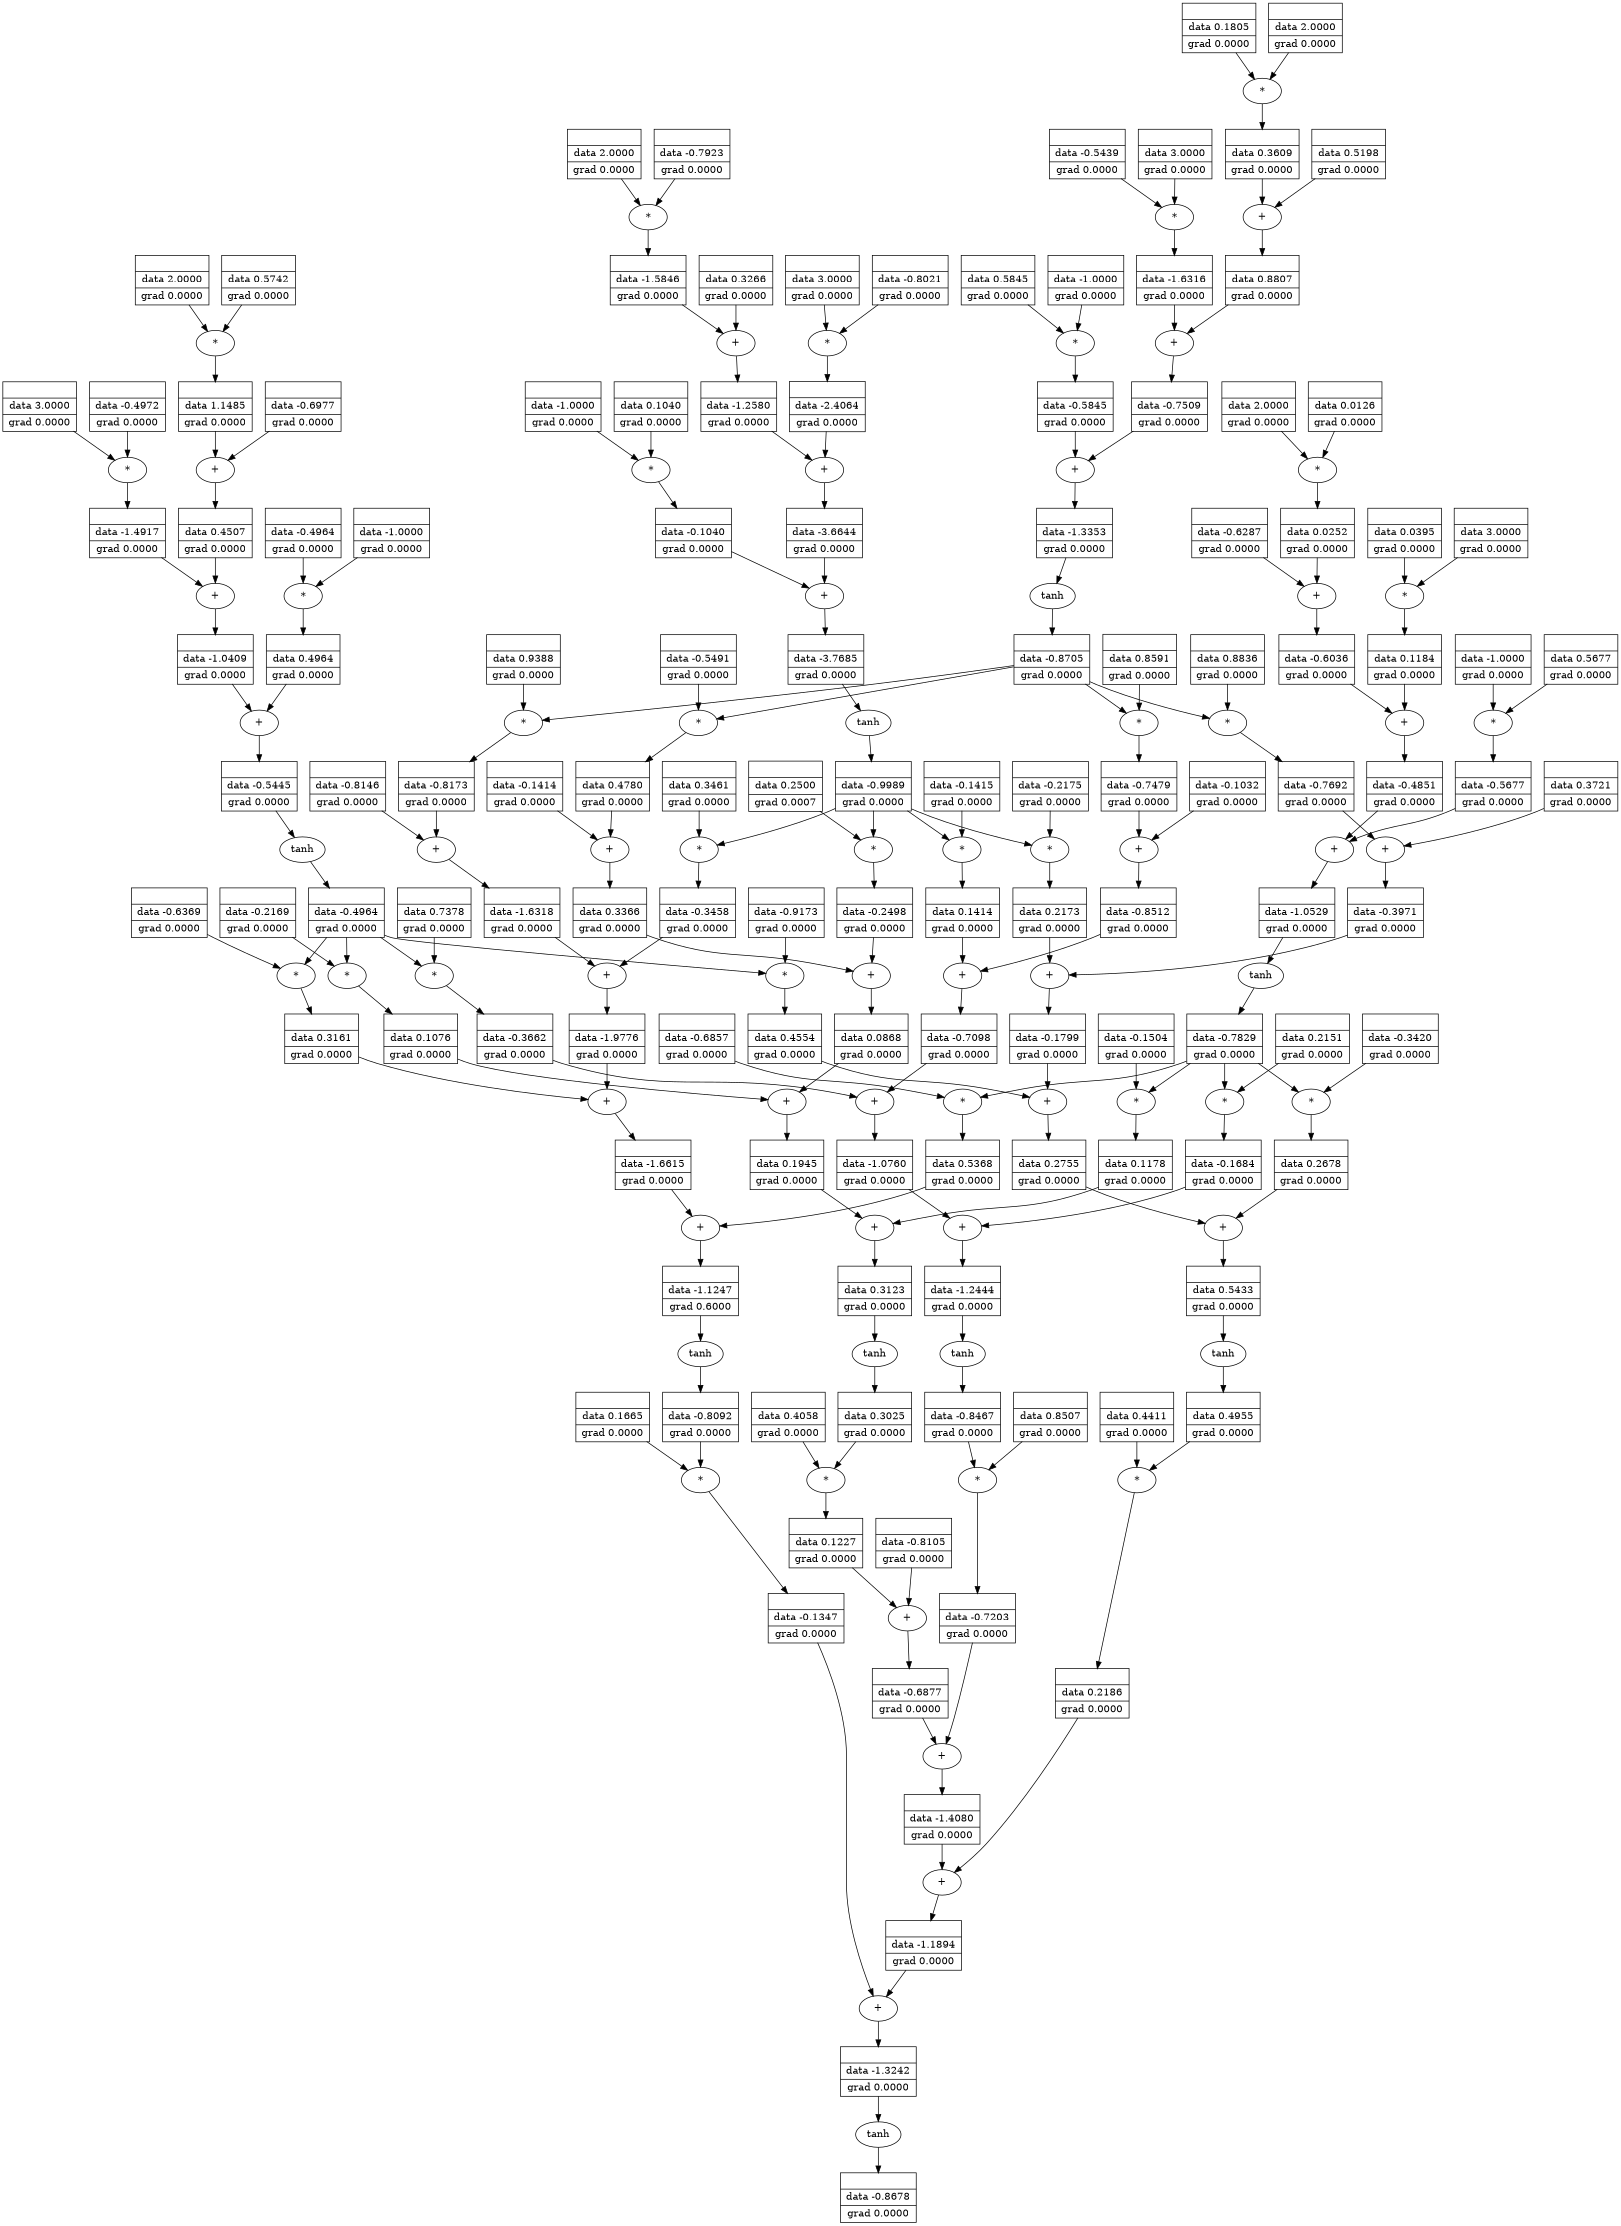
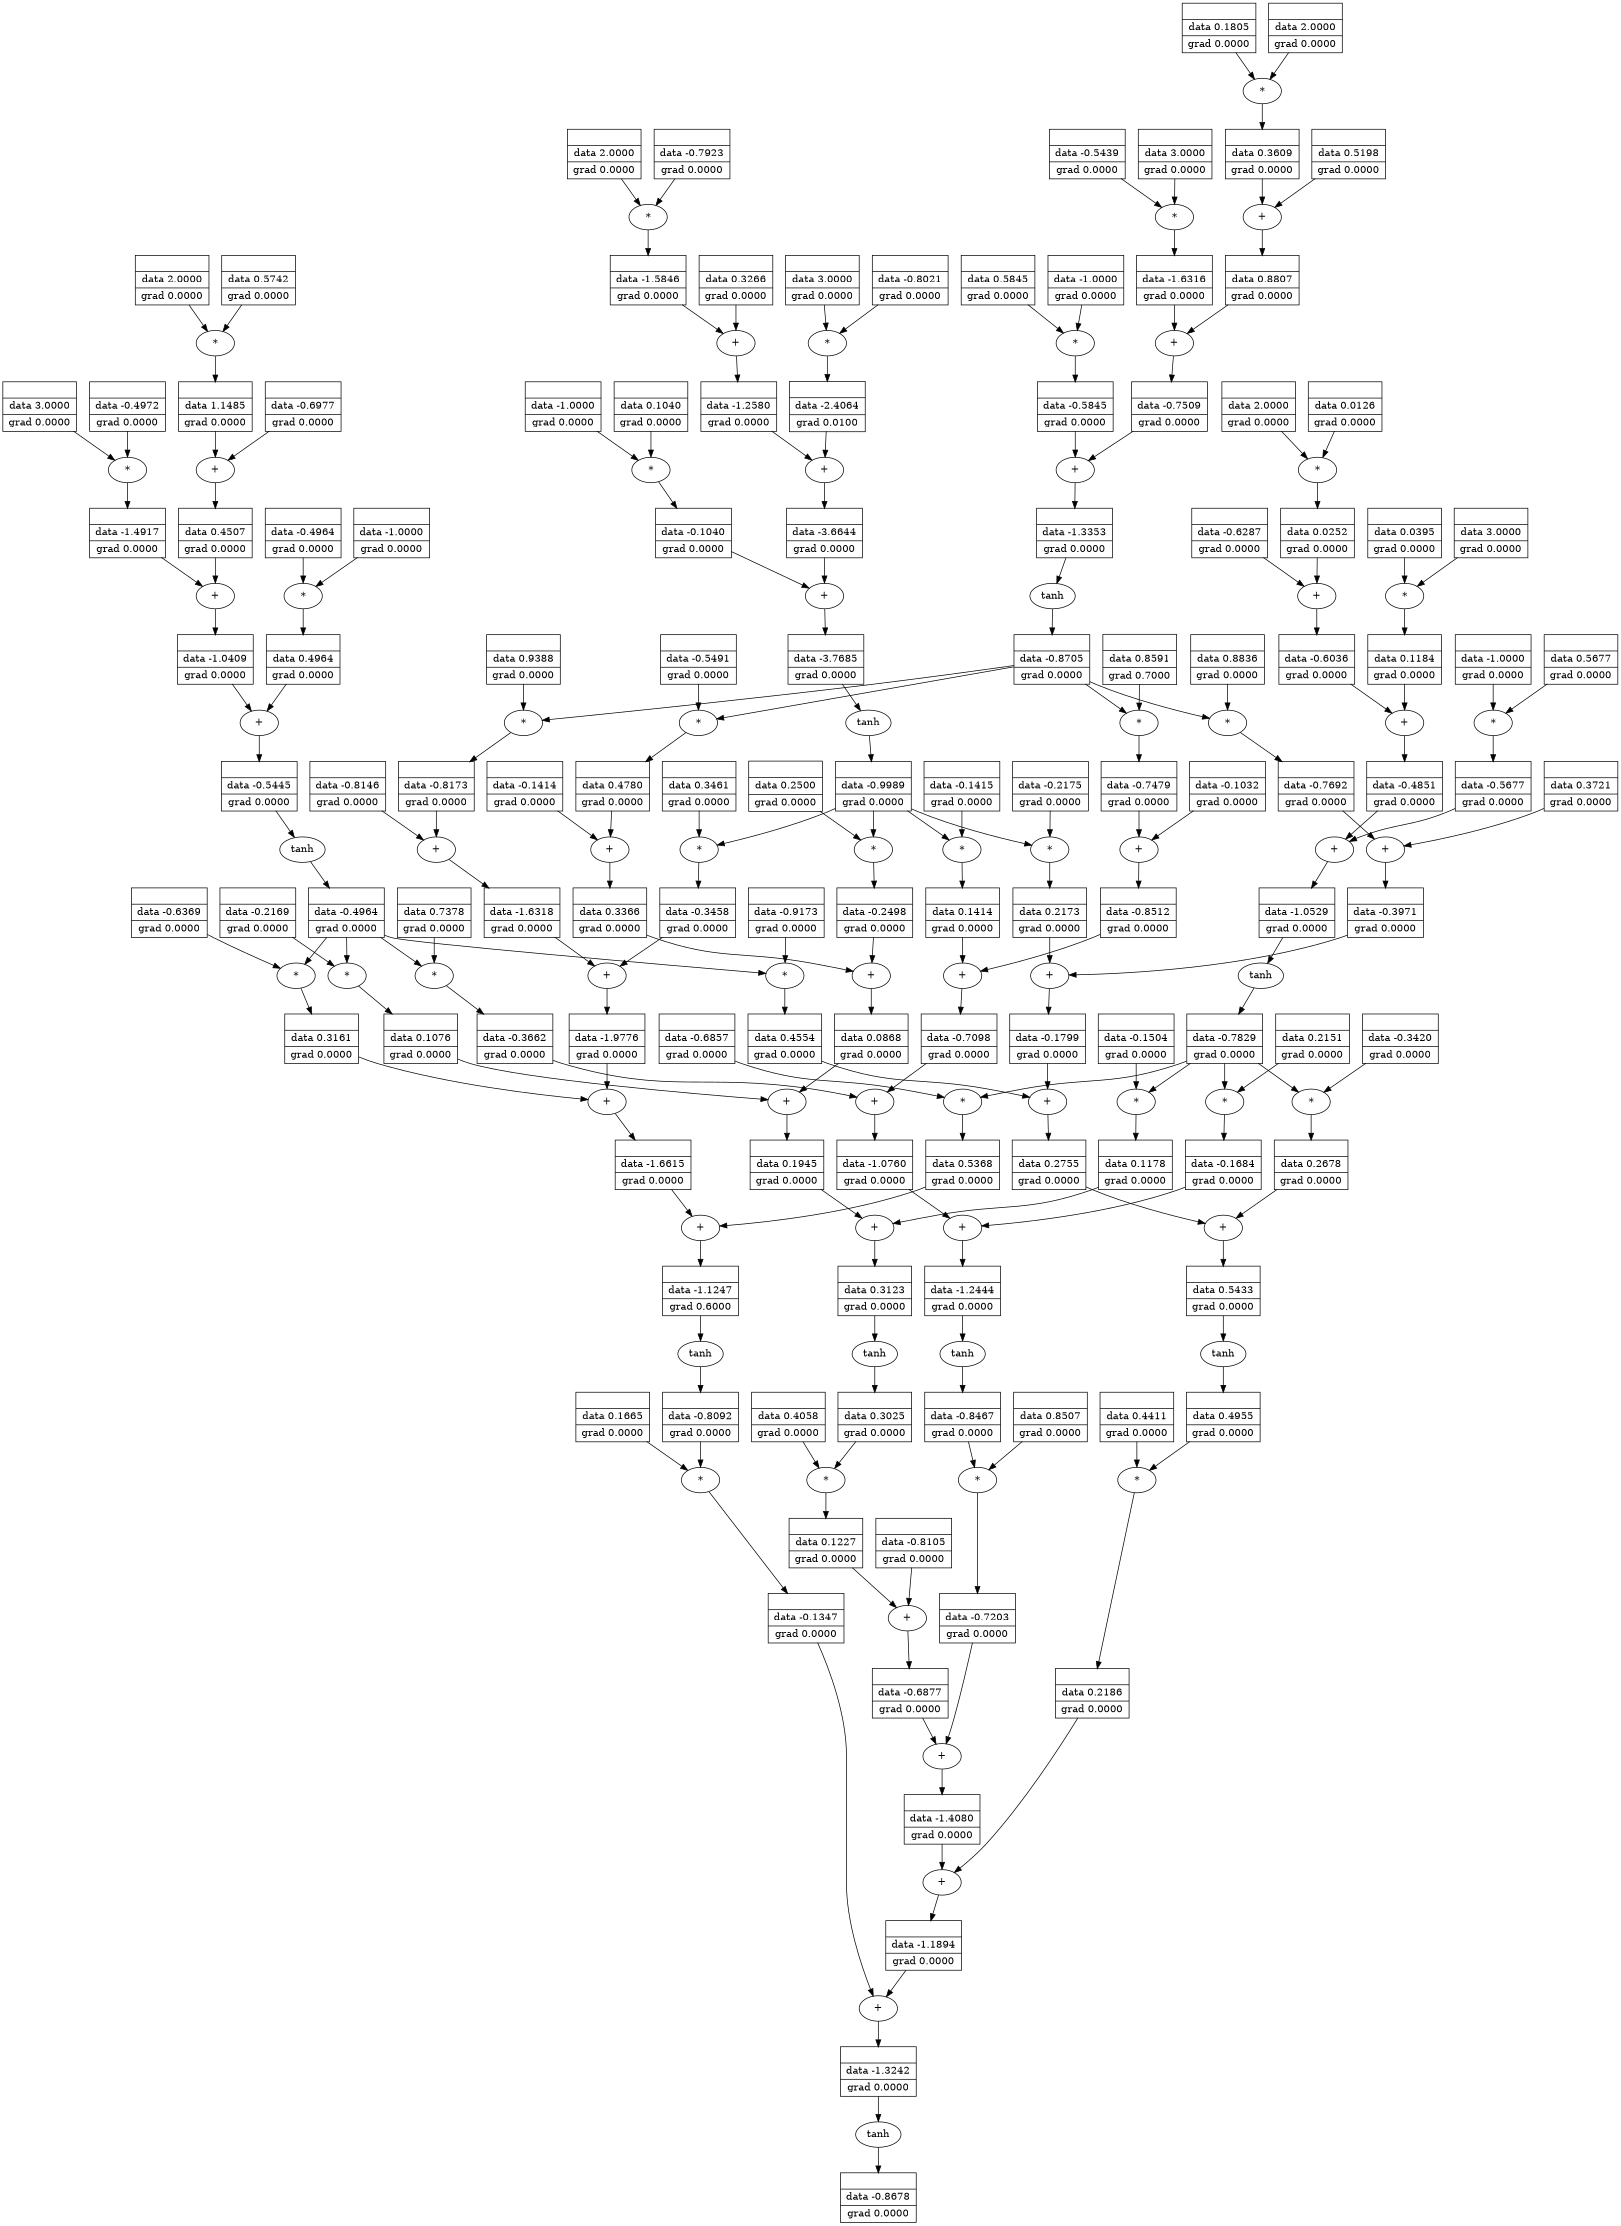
node "data -2.4064": text "grad 0.0000" -> "grad 0.0100"
node "data 0.8591": text "grad 0.0000" -> "grad 0.7000"
node "data 0.2500": text "grad 0.0007" -> "grad 0.0000"
